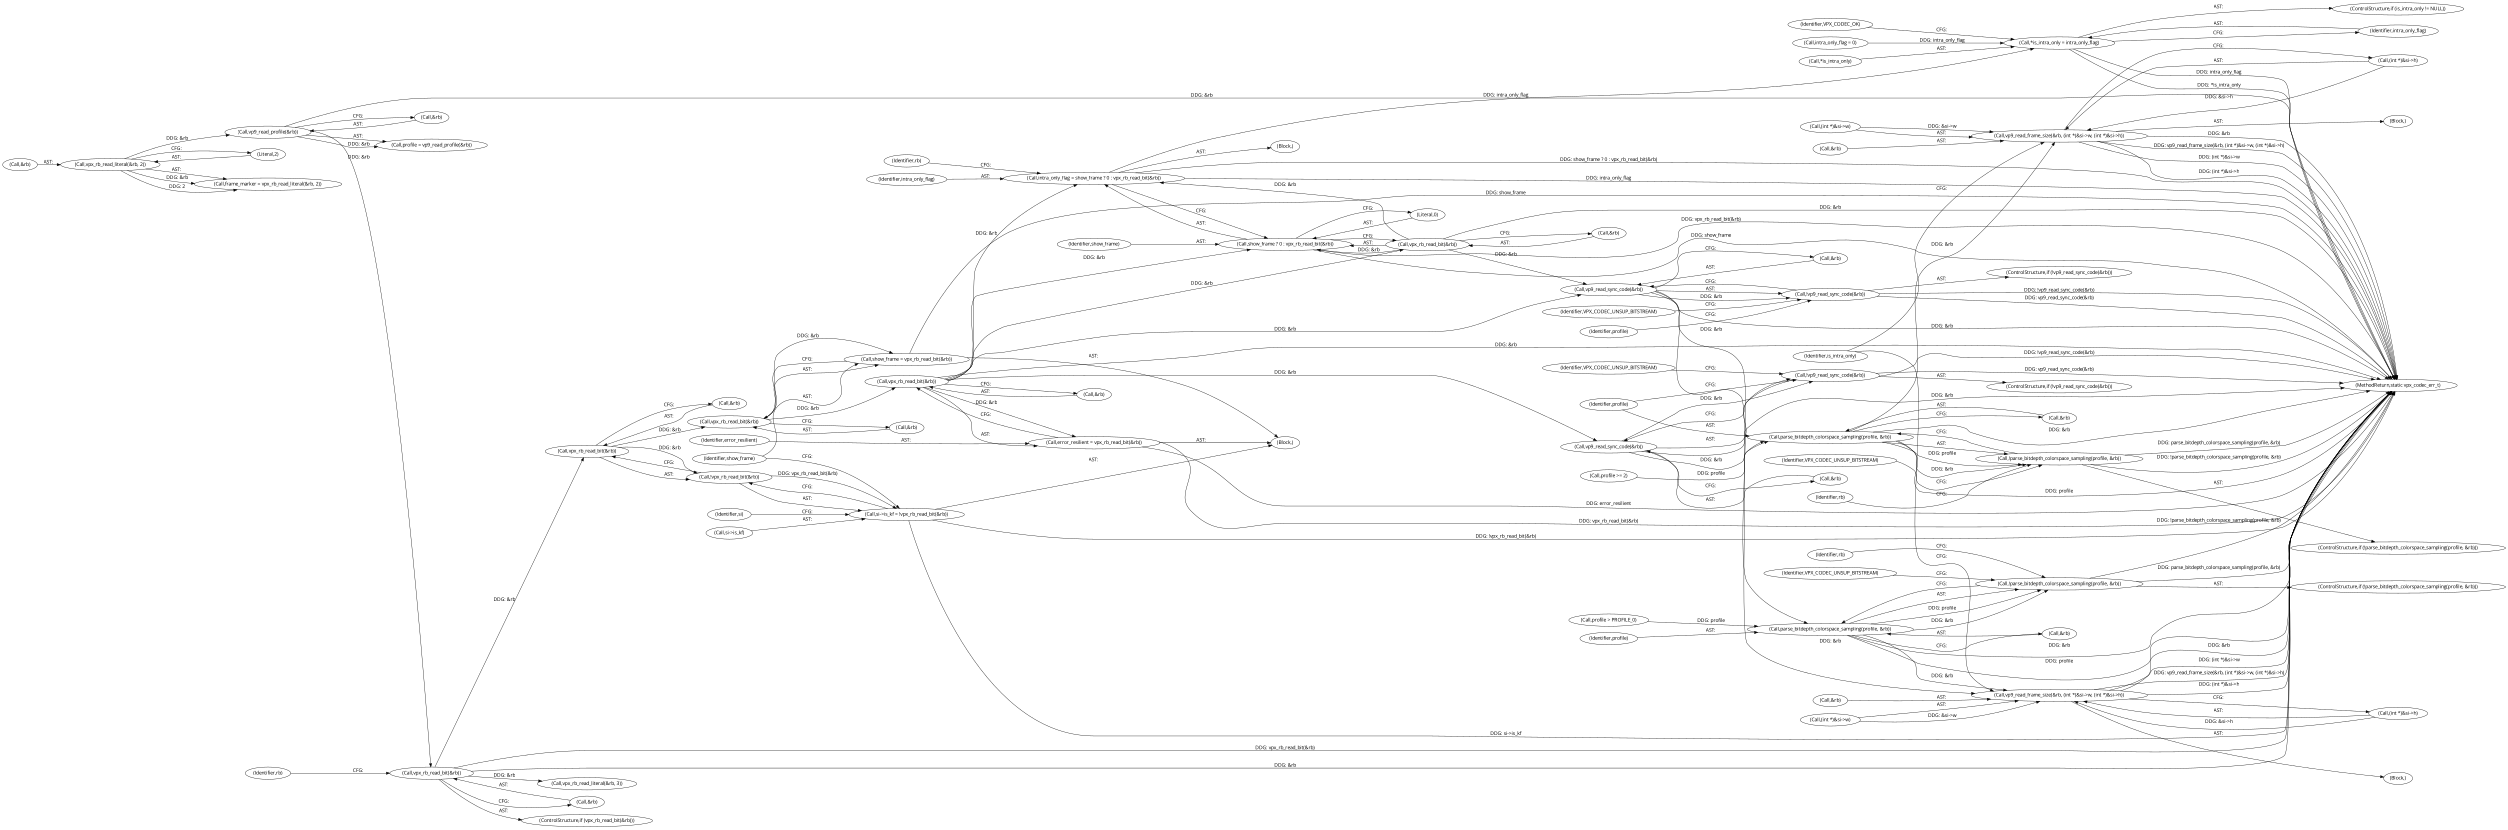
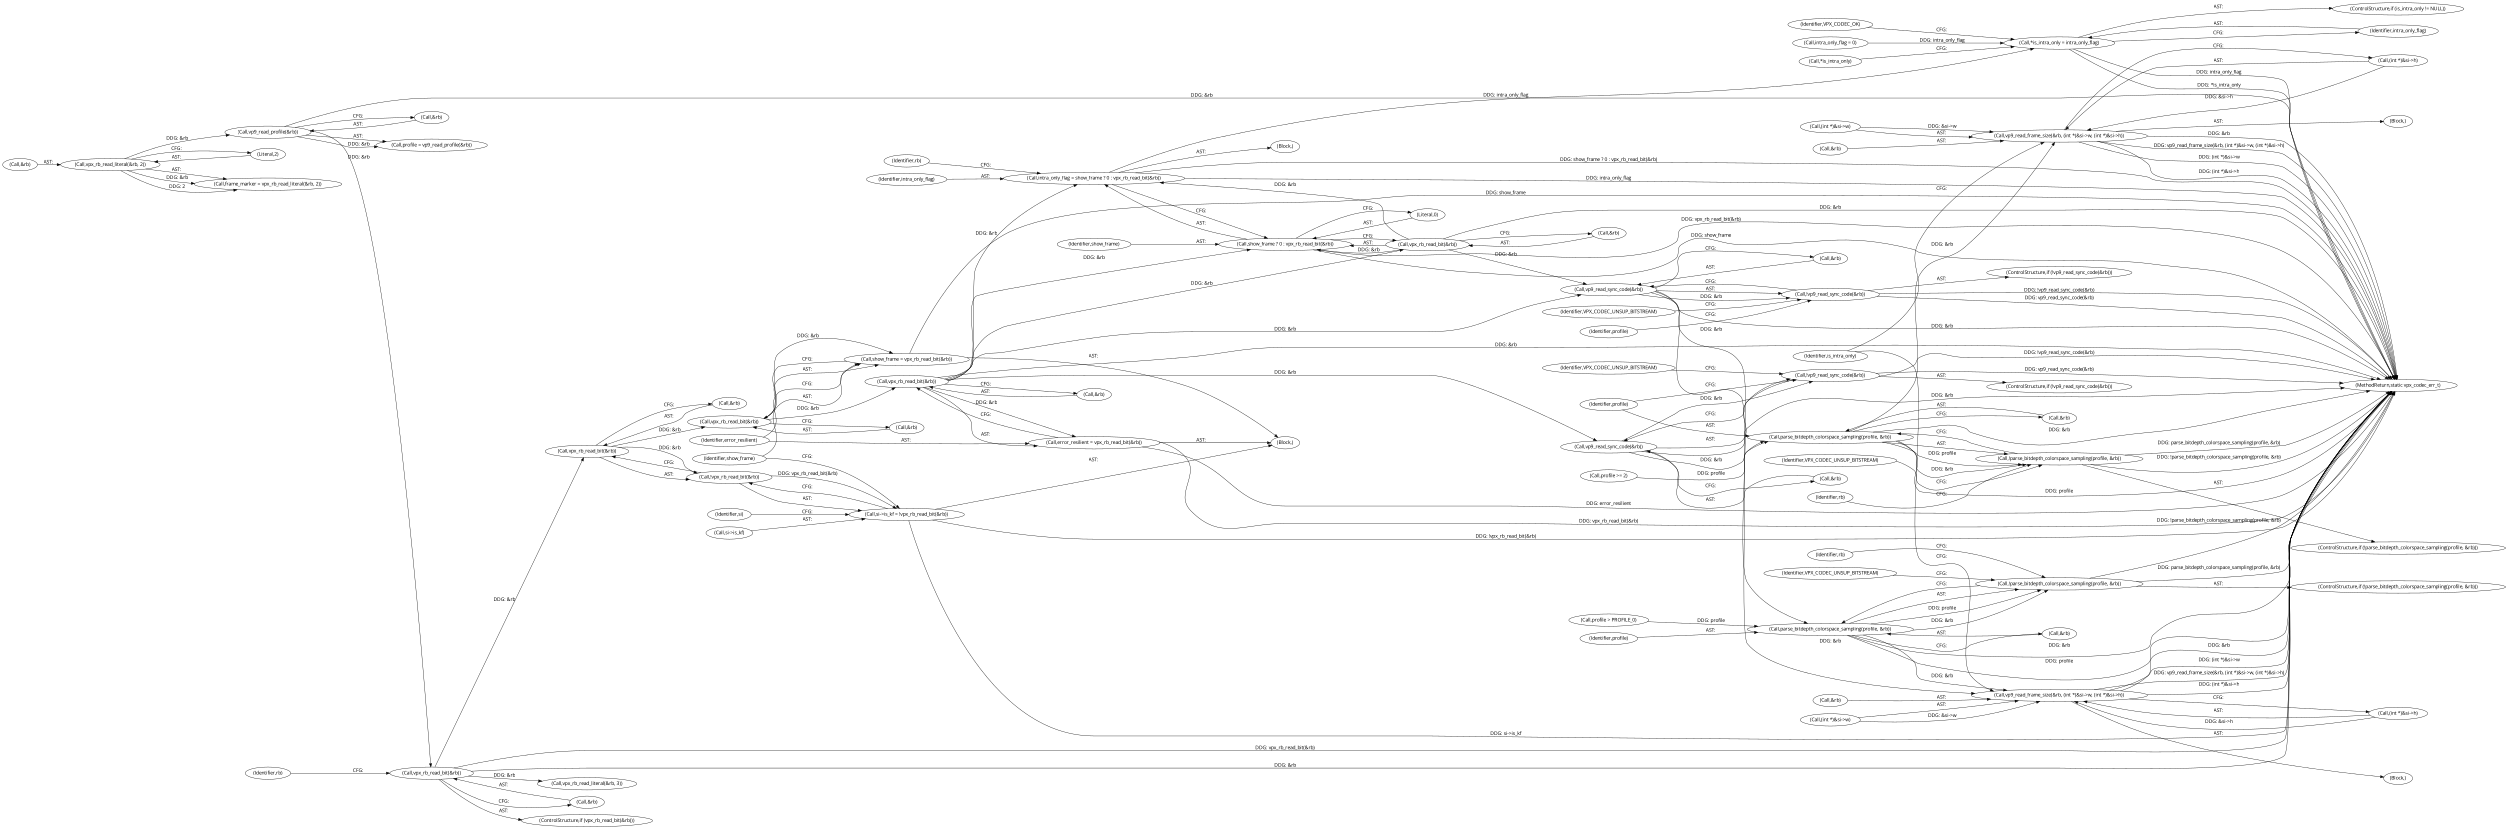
edge "(Call,*is_intra_only)" -> "(Call,*is_intra_only = intra_only_flag)": label "AST: " -> "CFG: "
edge "(Identifier,error_resilient)" -> "(Call,show_frame = vpx_rb_read_bit(&rb))": added, label "CFG:"
